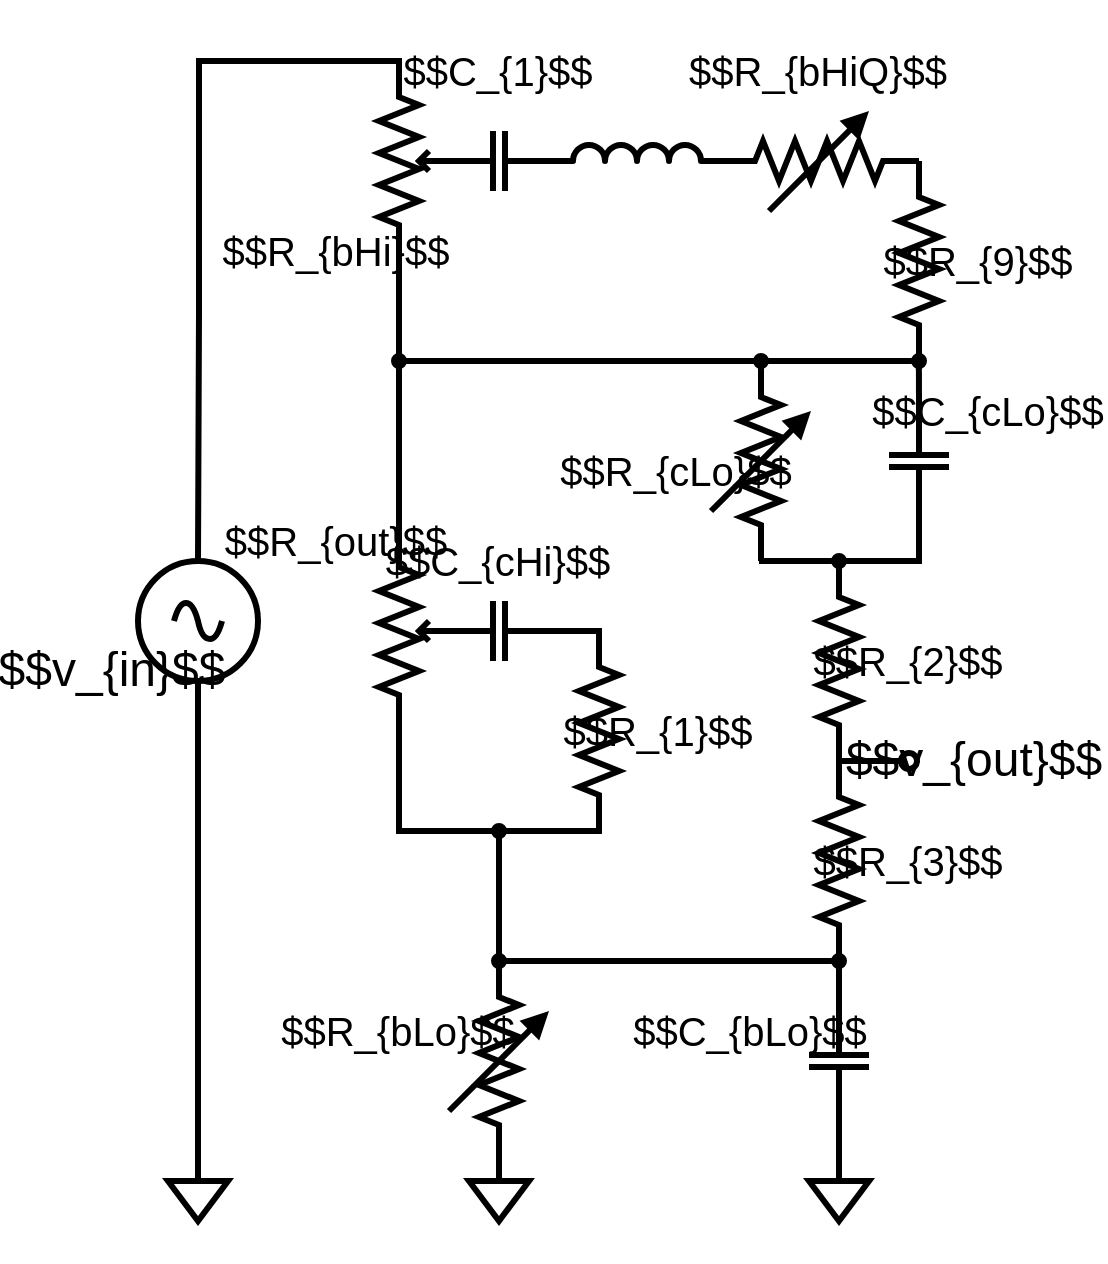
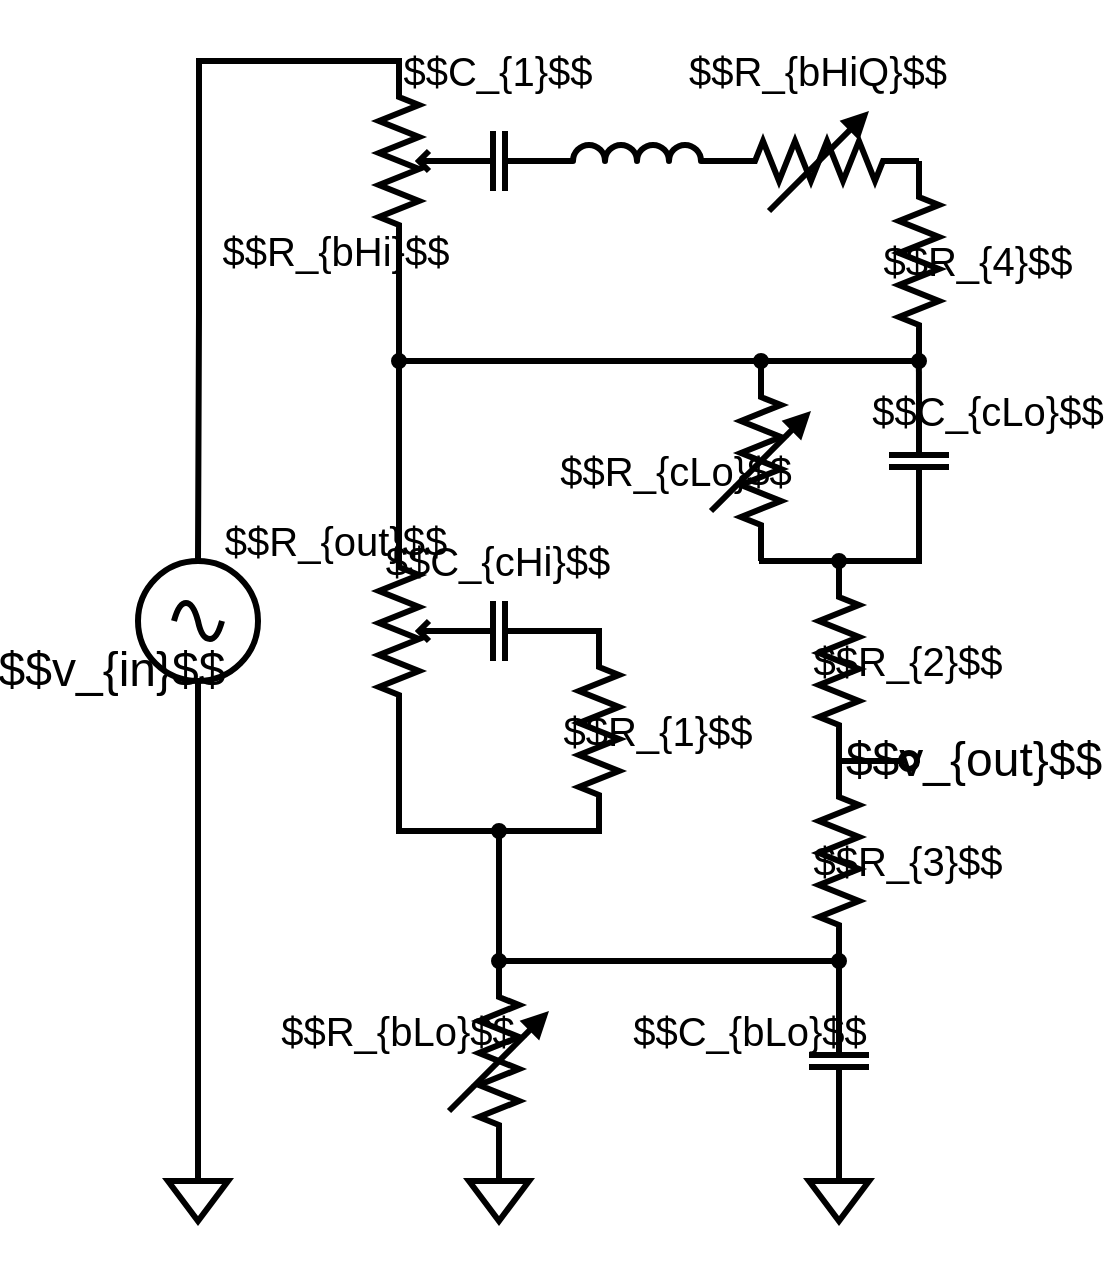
node "$$R_{9}$$": label "$$R_{9}$$" -> "$$R_{4}$$"
